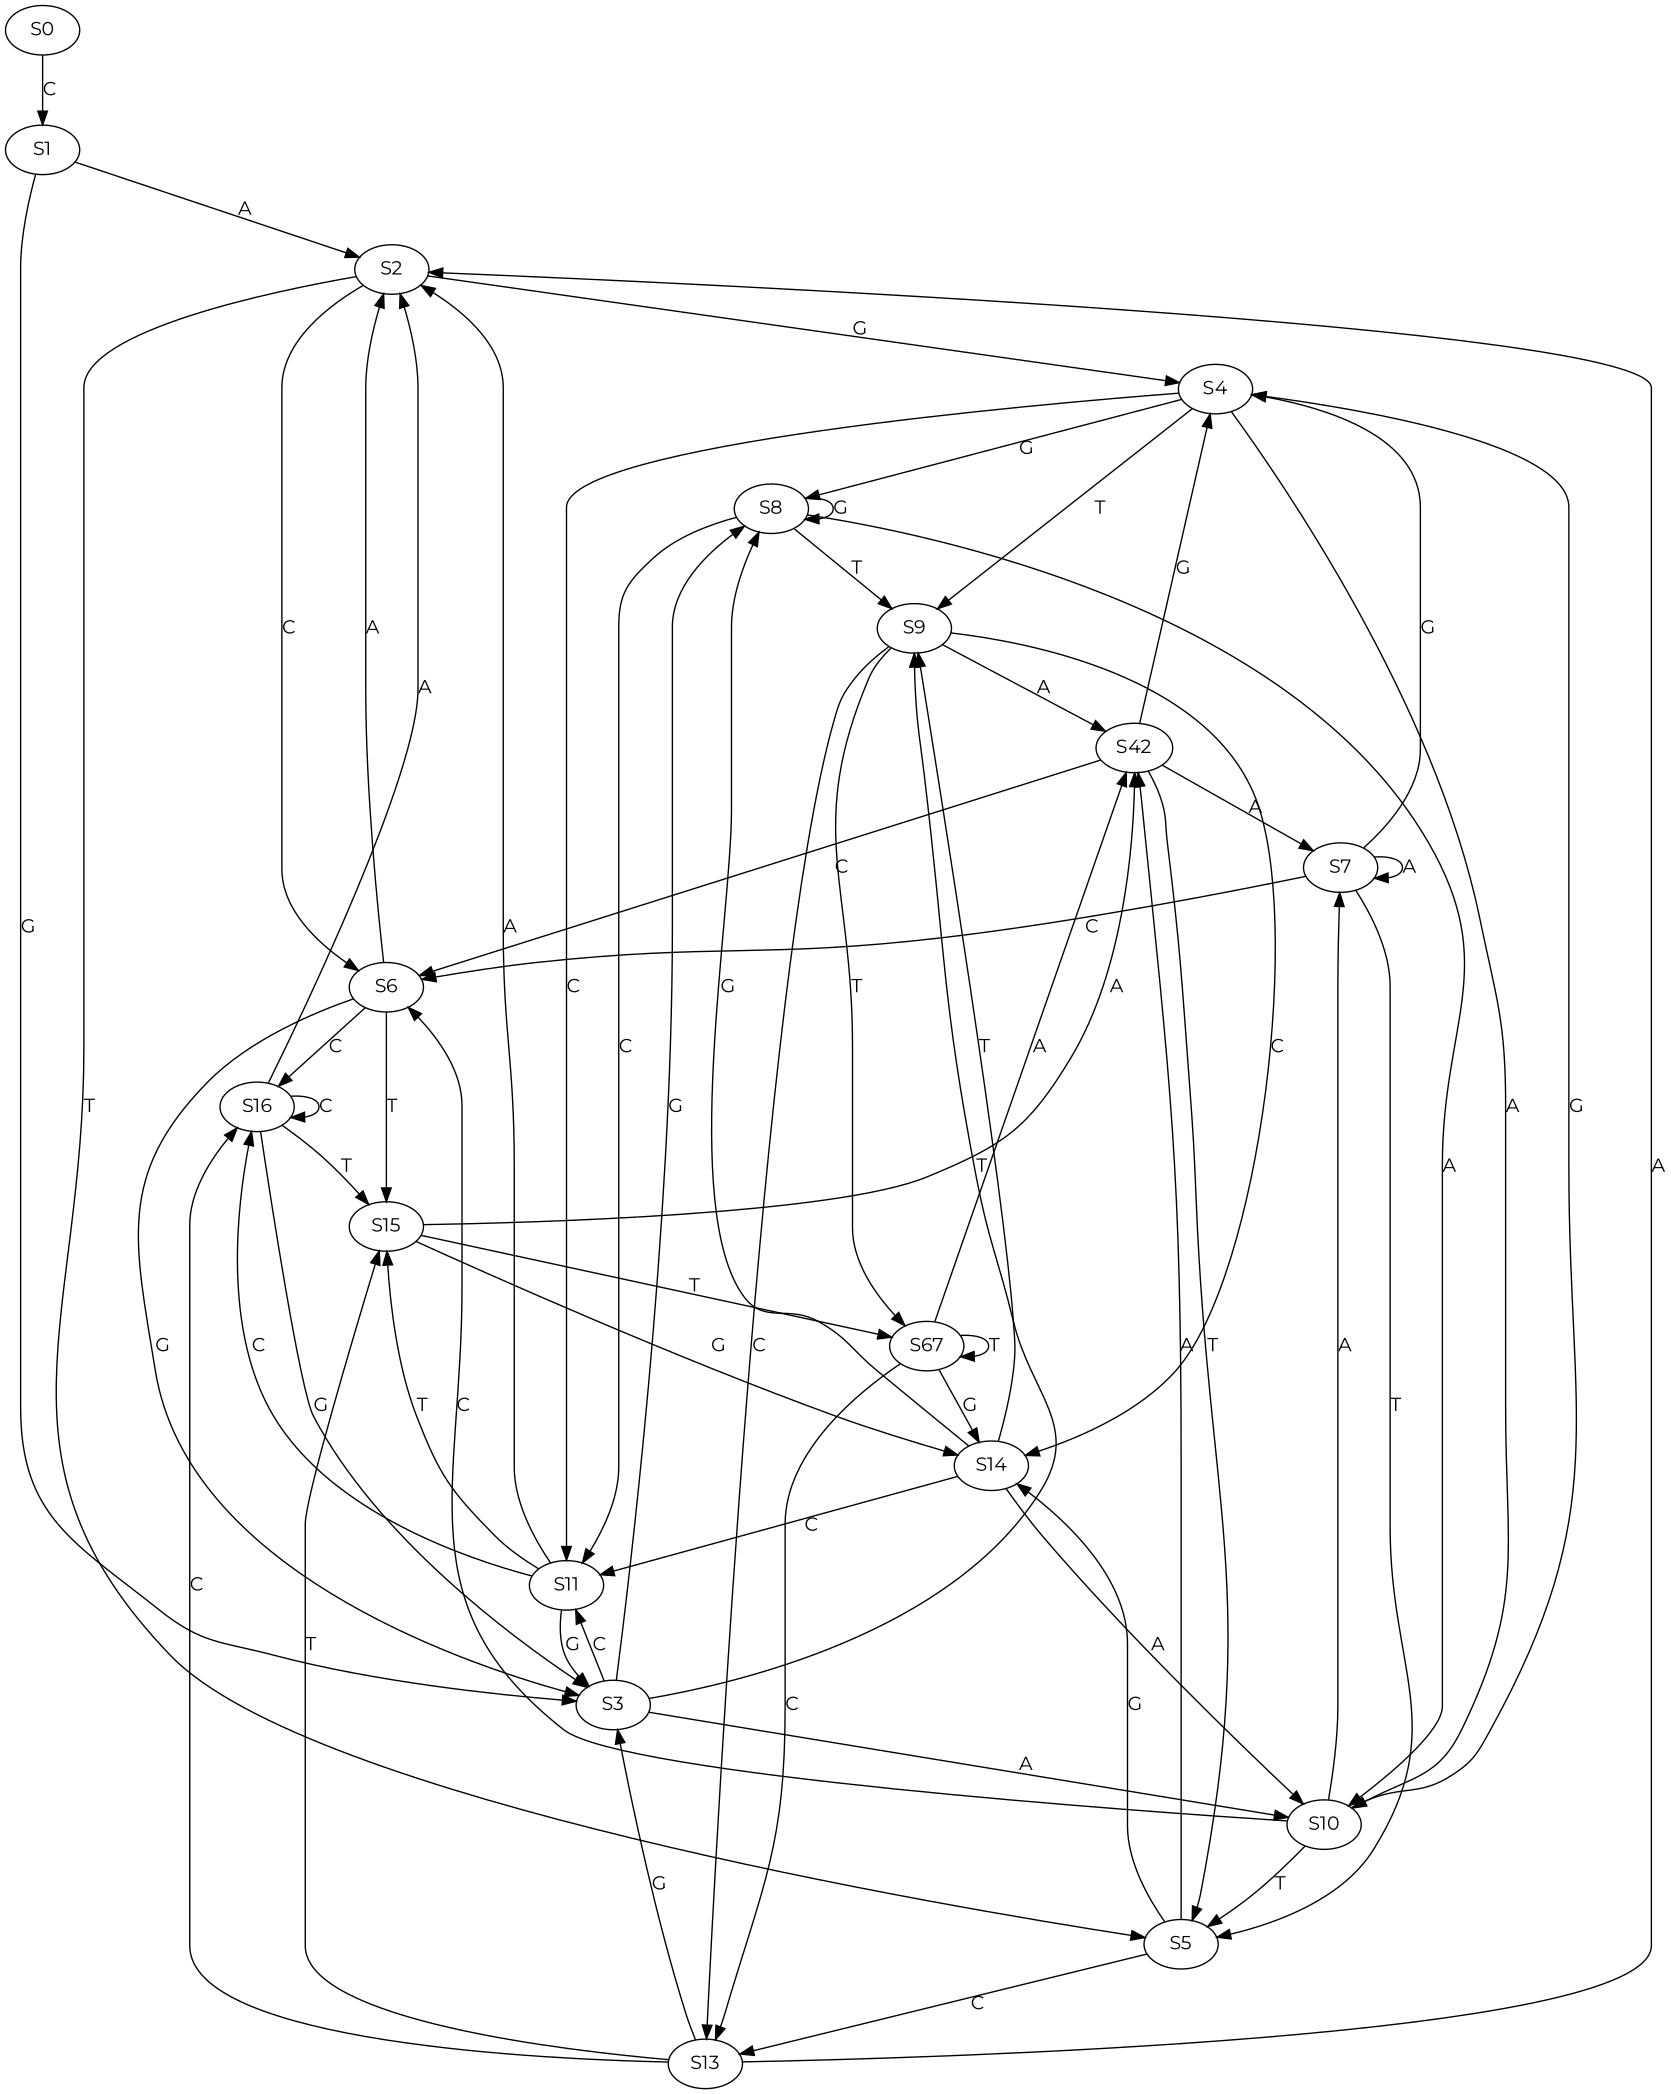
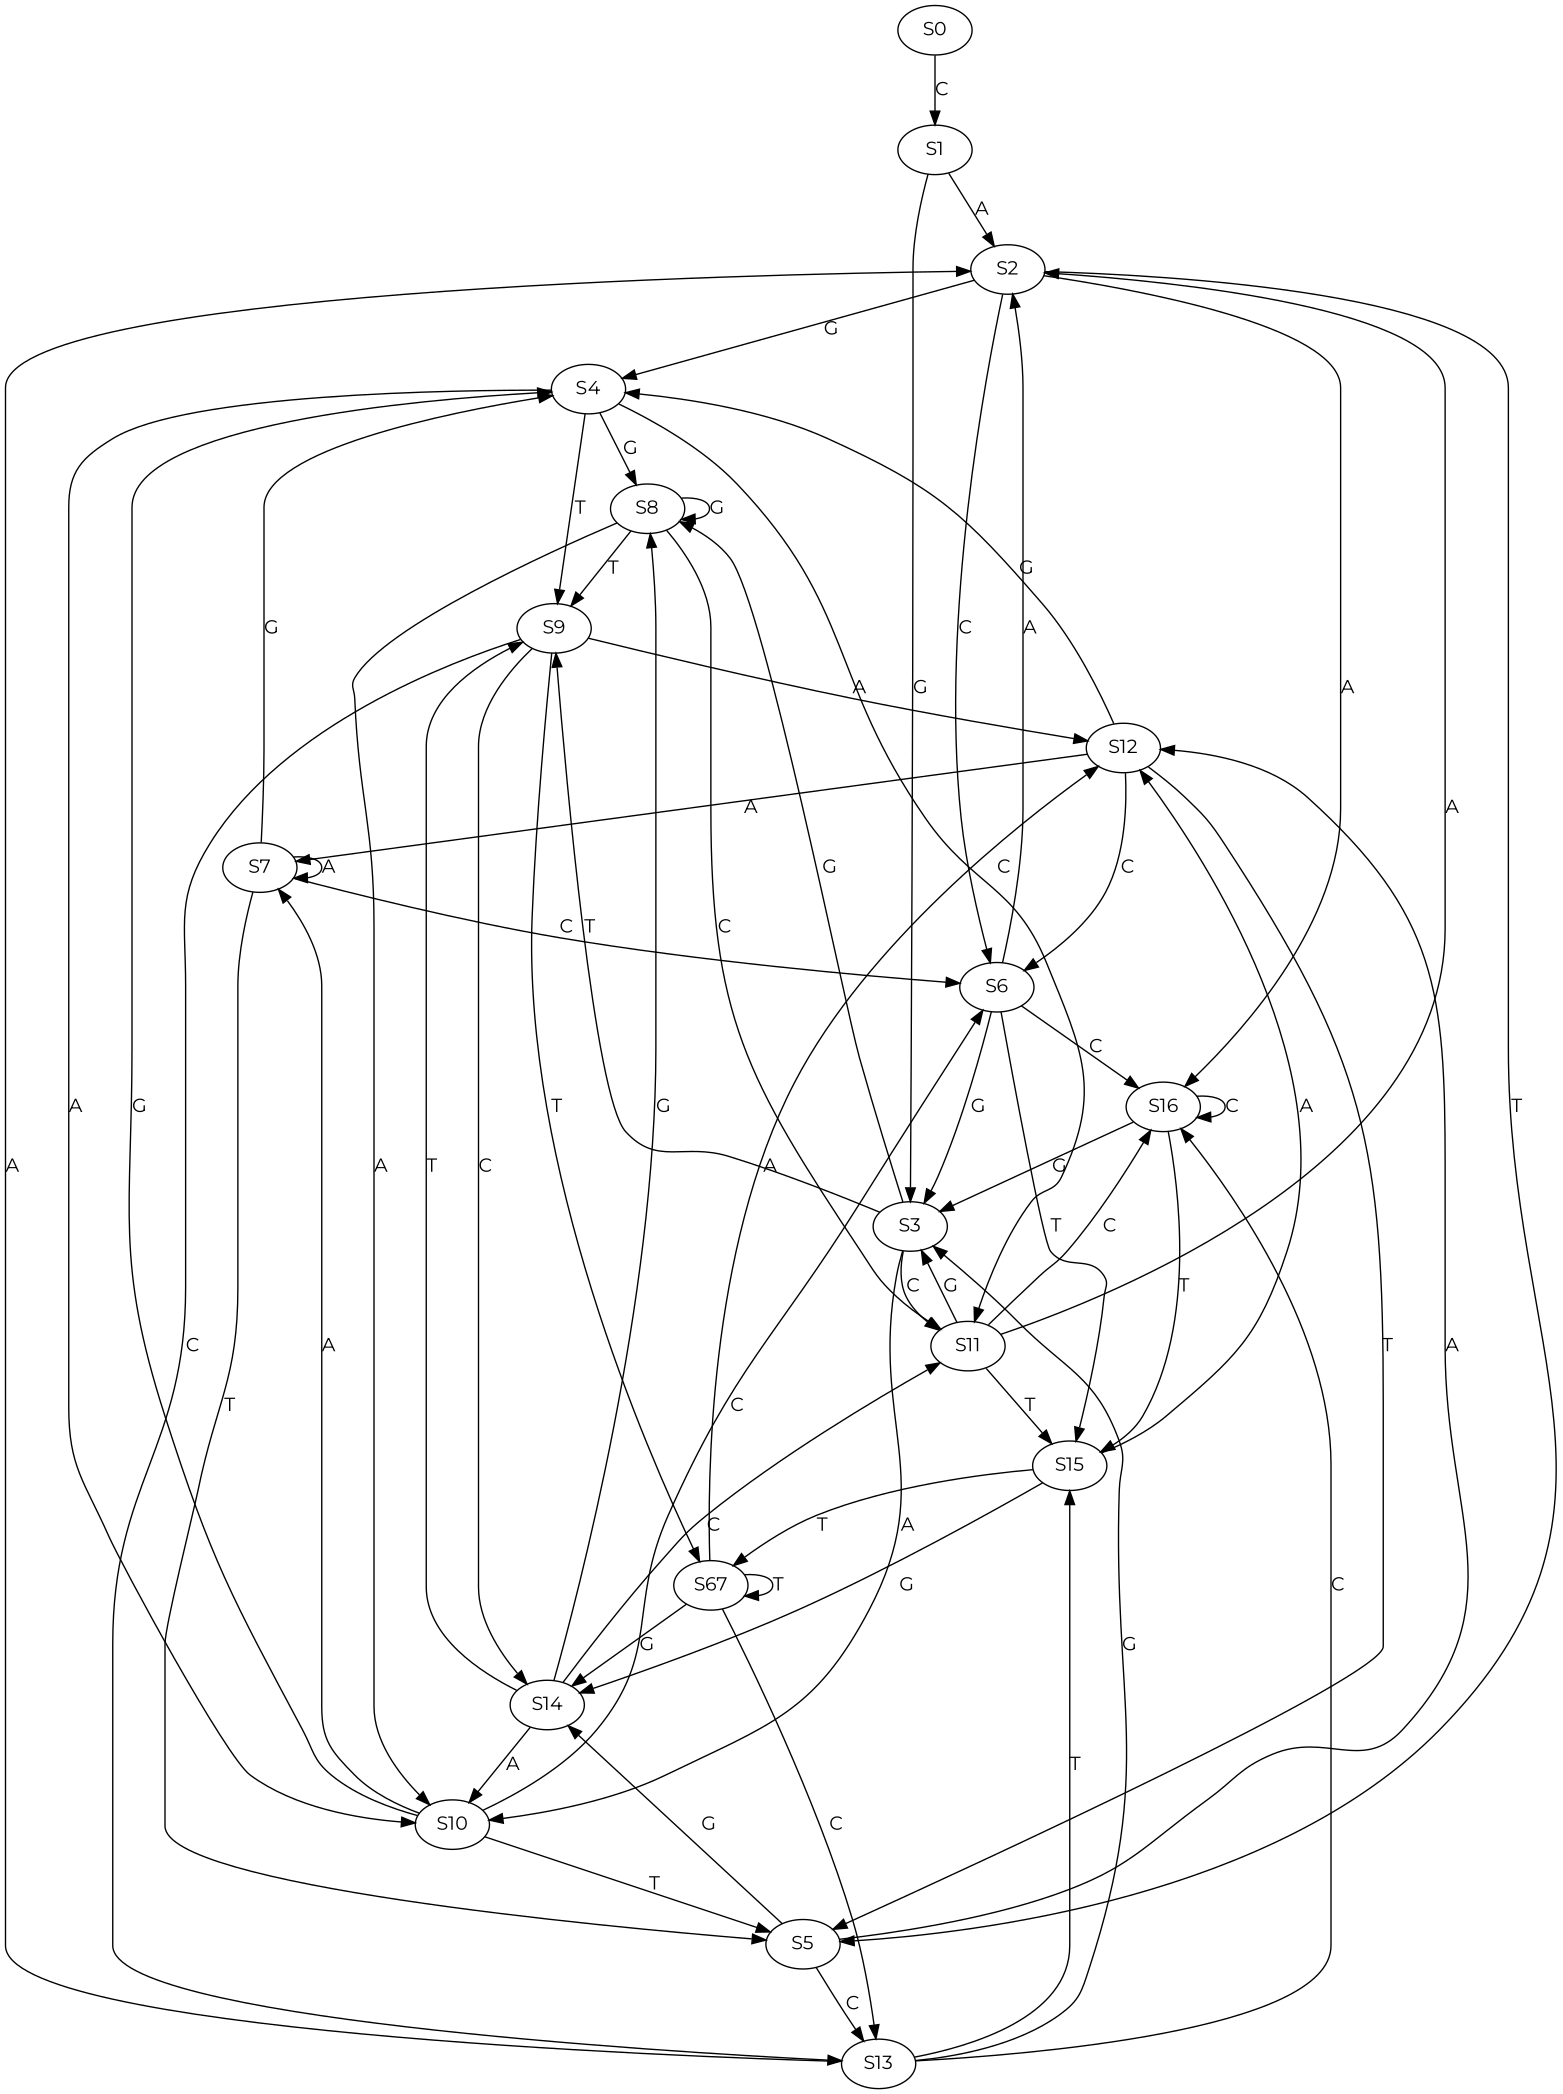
edge "S16" -> "S2": reversed
node "S42": label "S42" -> "S12"
